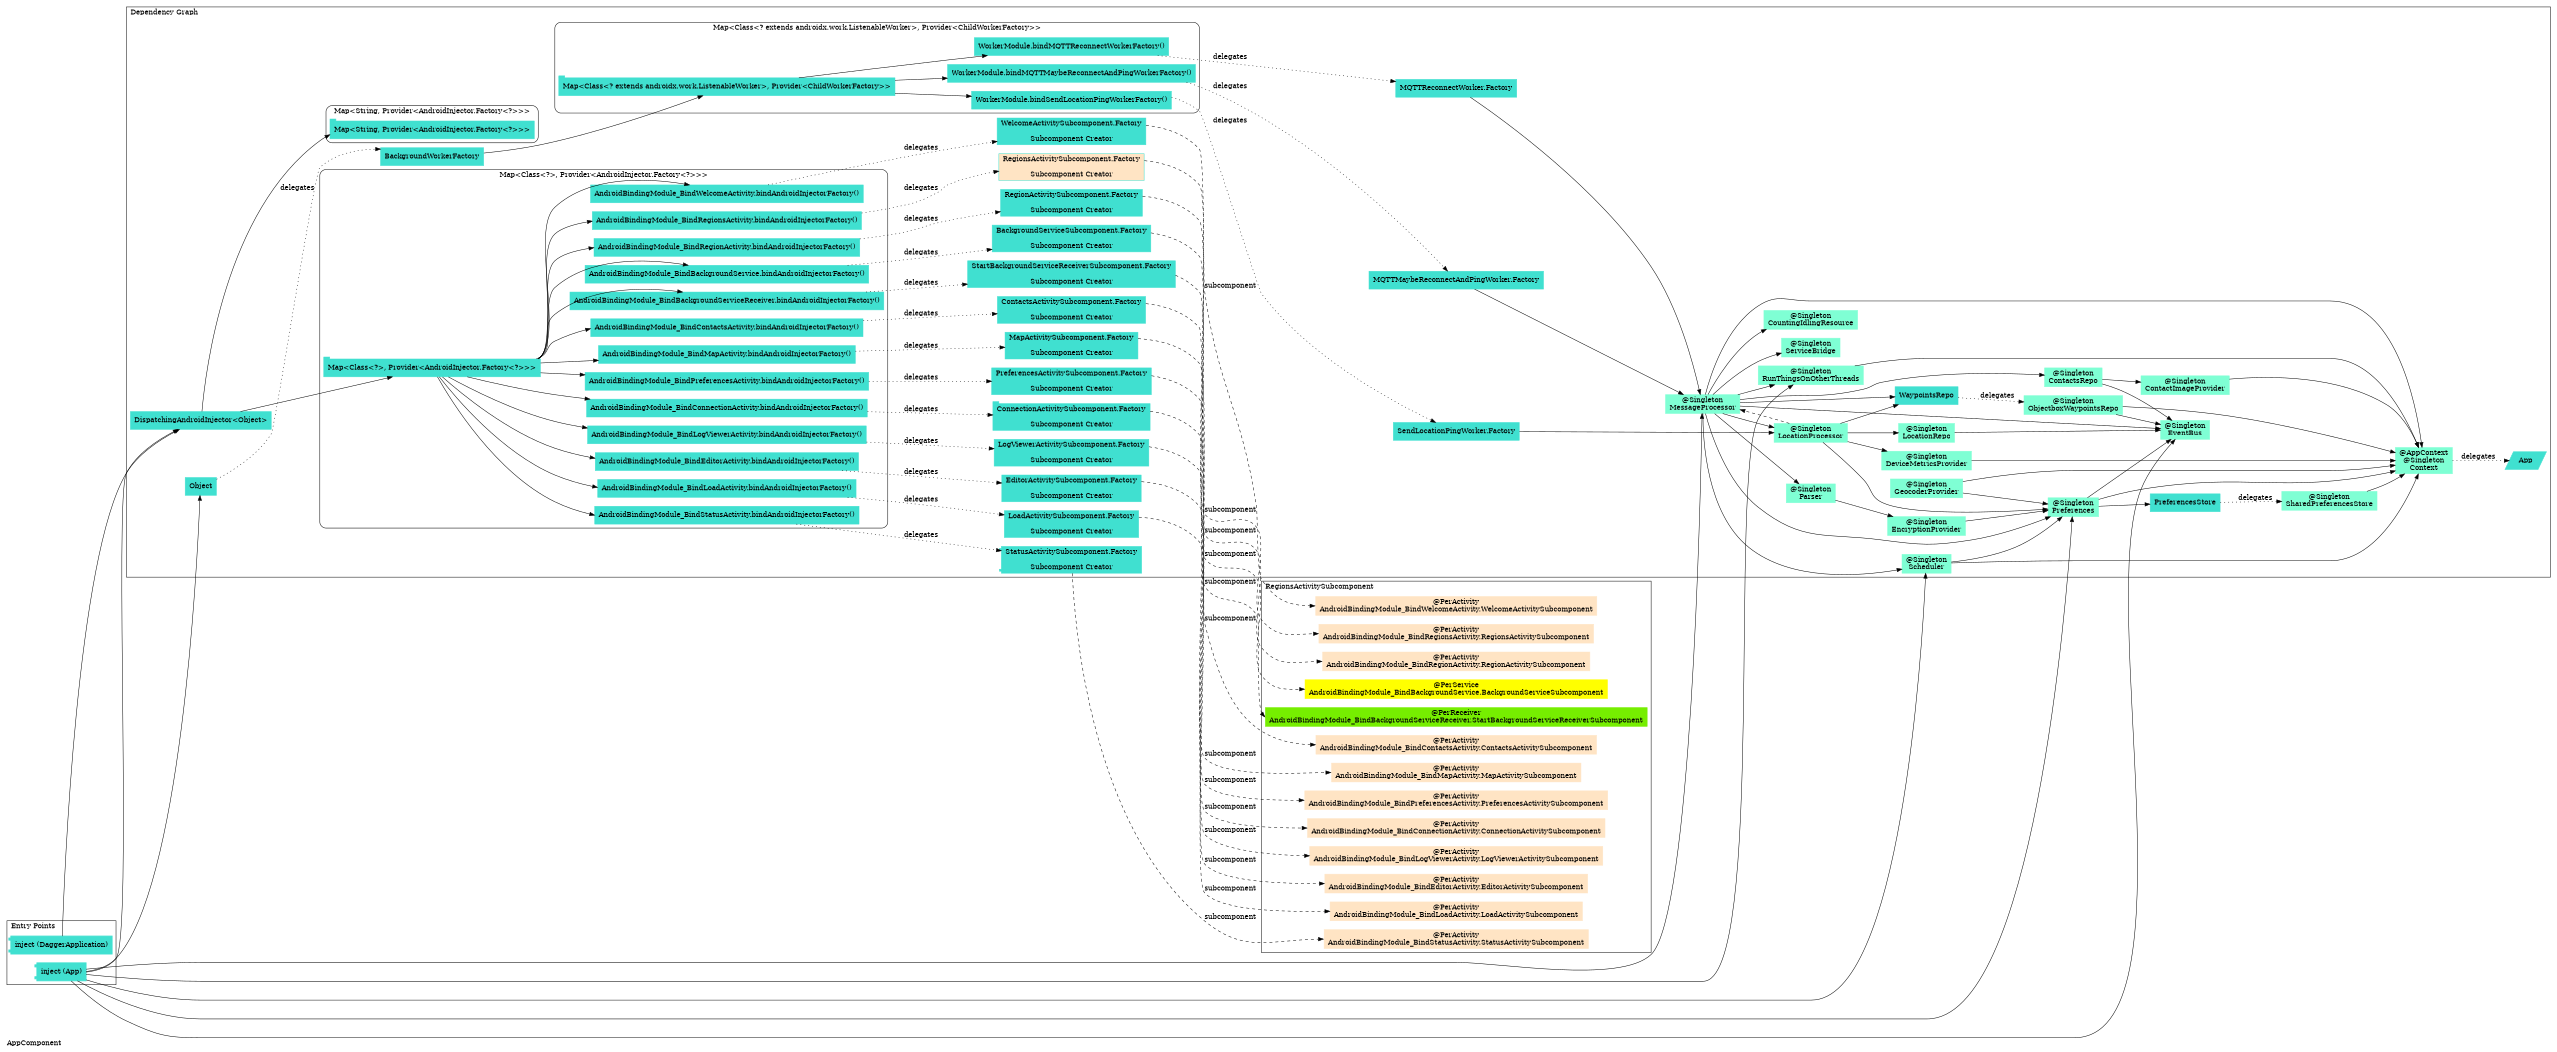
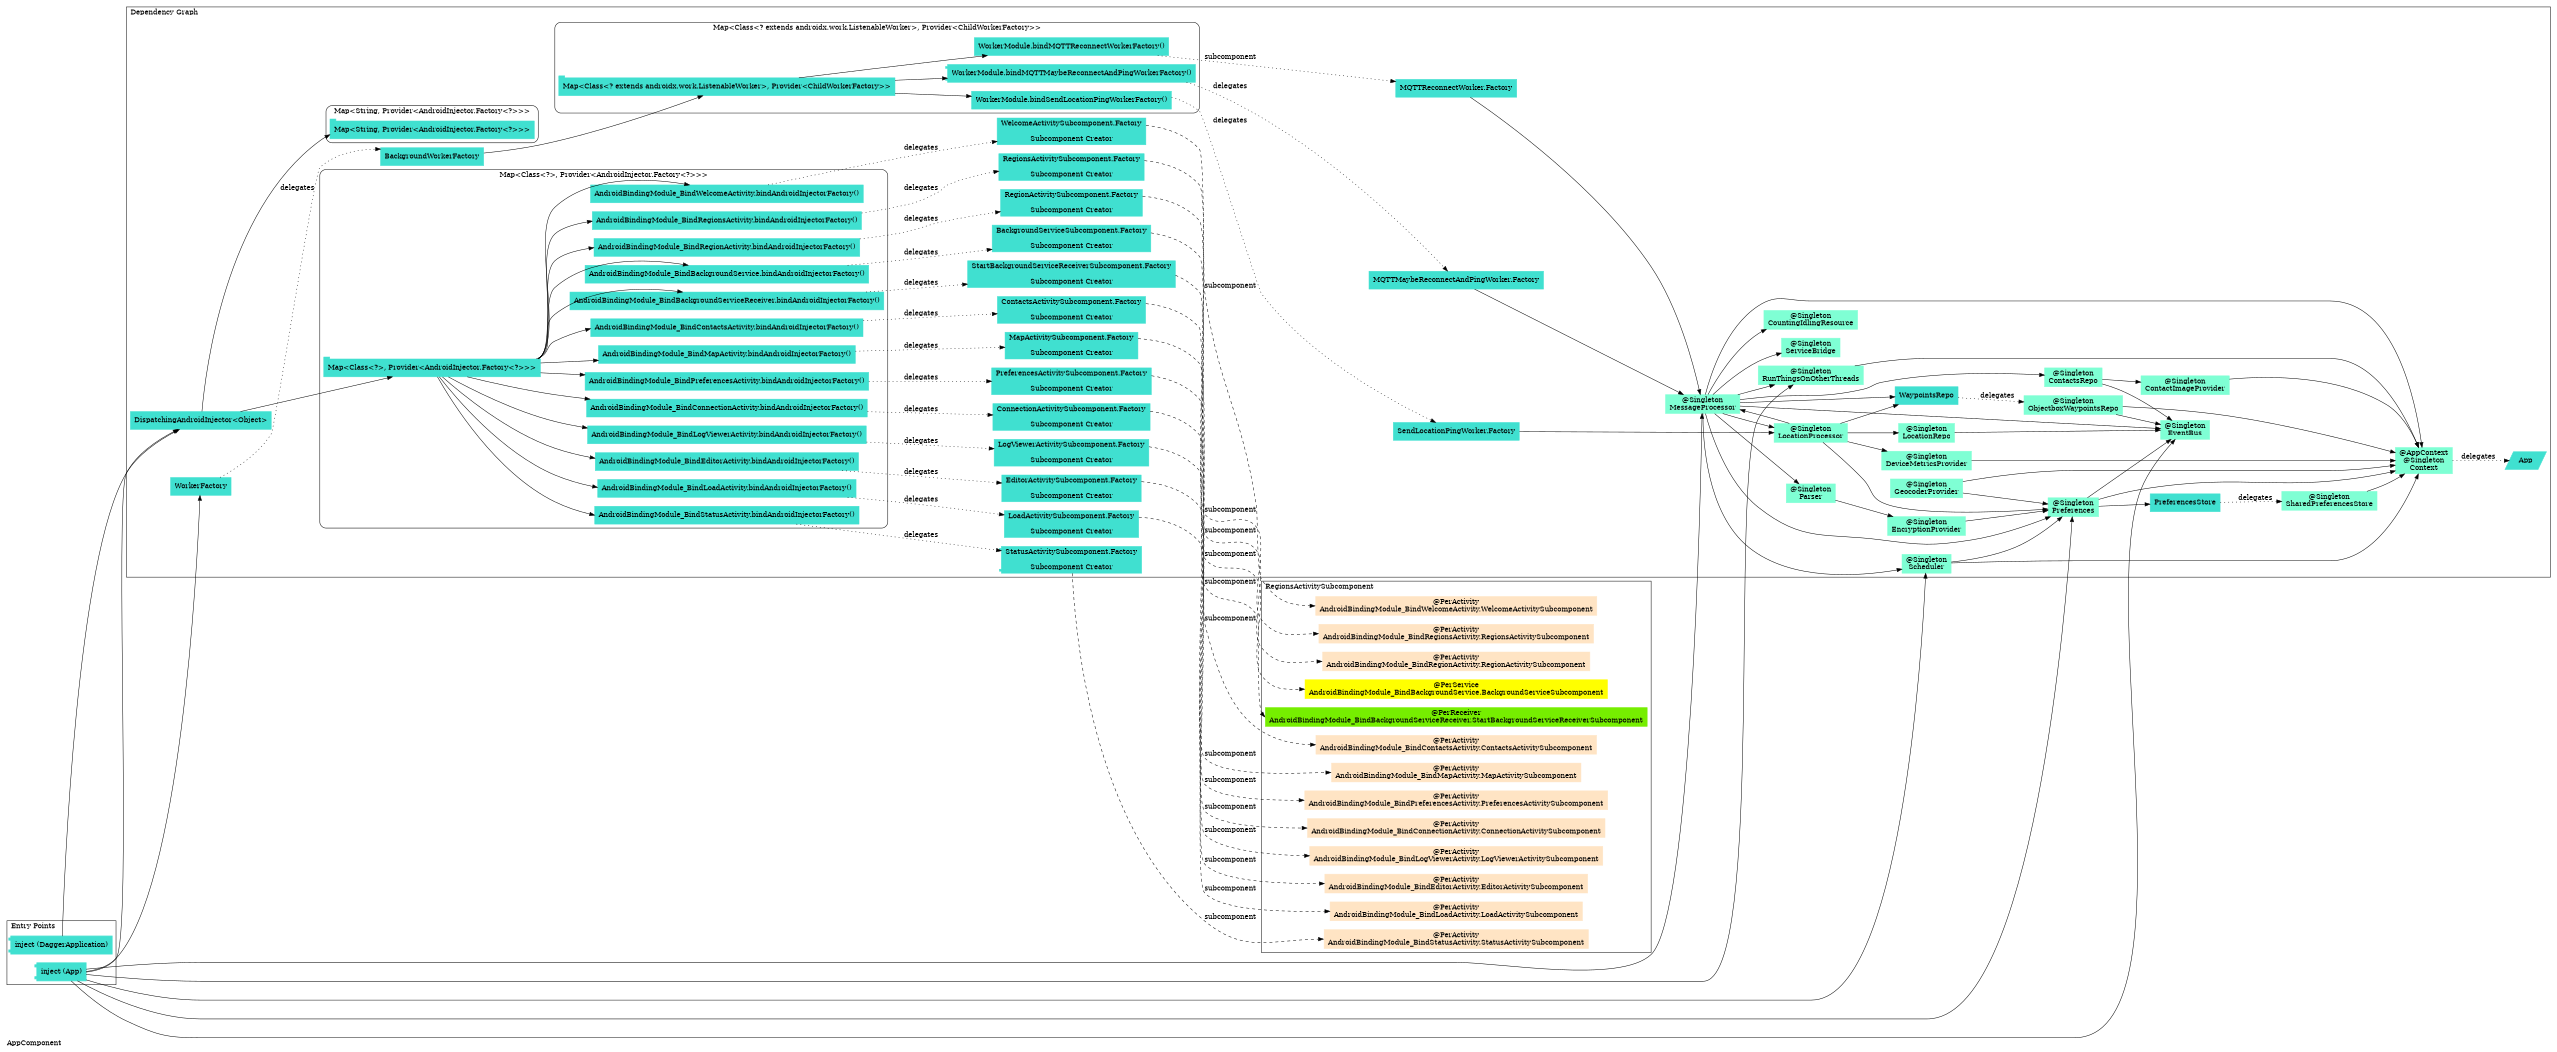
edge "WorkerModule.bindMQTTReconnectWorkerFactory()" -> "MQTTReconnectWorker.Factory": label "delegates" -> "subcomponent"
node "WorkerModule.bindMQTTMaybeReconnectAndPingWorkerFactory()": shape box -> component
node "RegionsActivitySubcomponent.Factory Subcomponent Creator": fillcolor bisque -> turquoise
node "ConnectionActivitySubcomponent.Factory Subcomponent Creator": shape tab -> box
edge "@Singleton LocationProcessor" -> "@Singleton MessageProcessor": style dashed -> solid
node "Object": label "Object" -> "WorkerFactory"
